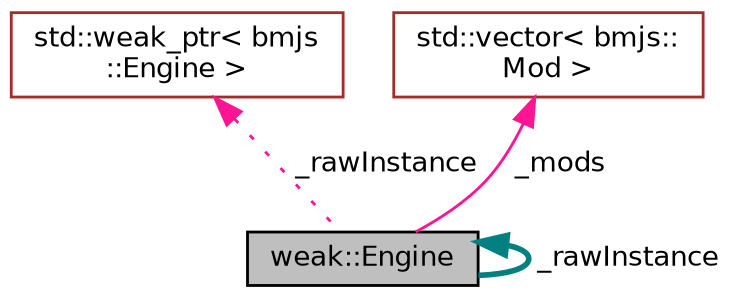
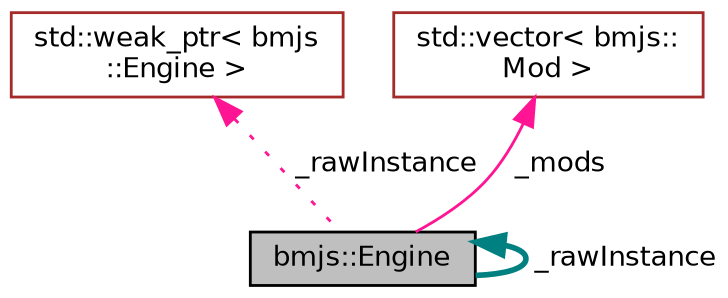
node "weak::Engine": label "weak::Engine" -> "bmjs::Engine"
